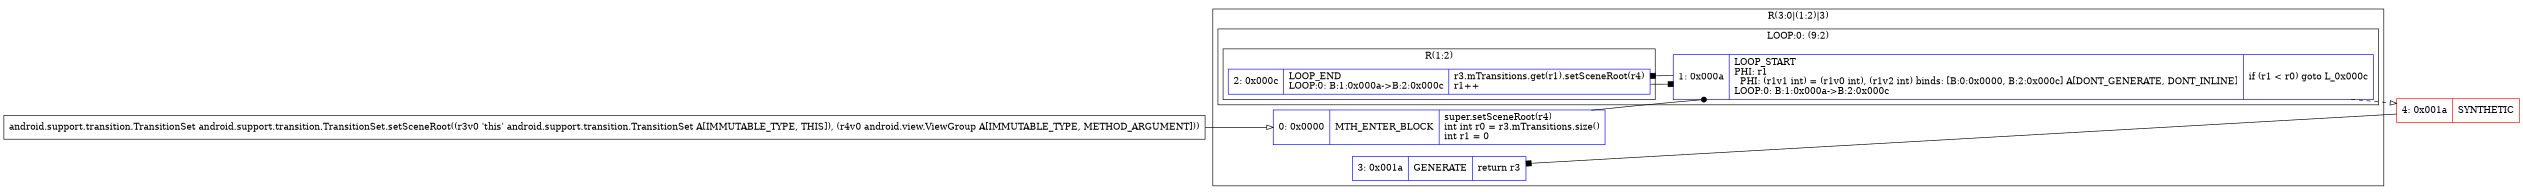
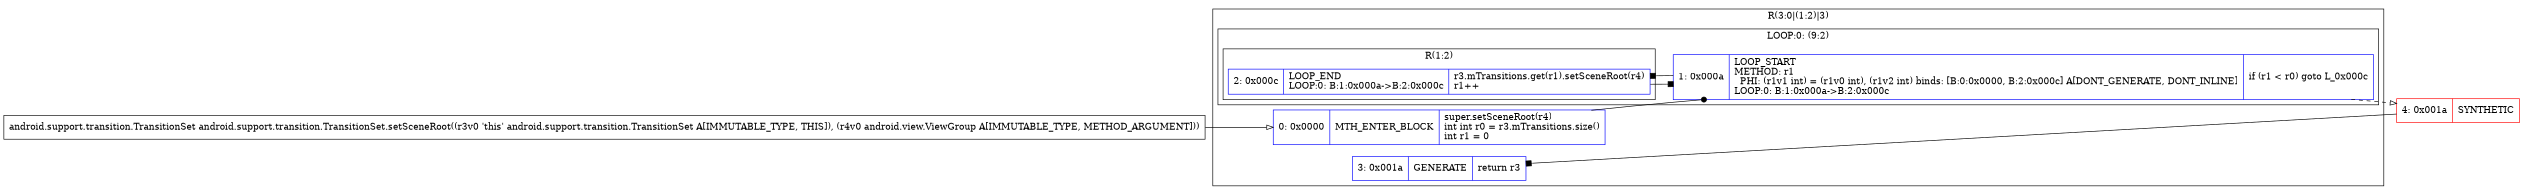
node "1: 0x000a": text "PHI: r1" -> "METHOD: r1"
